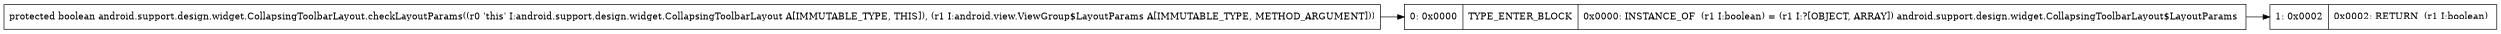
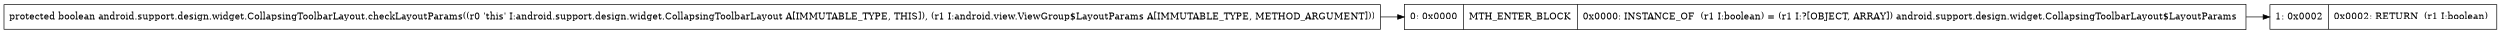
node "0: 0x0000": text "TYPE_ENTER_BLOCK" -> "MTH_ENTER_BLOCK"
